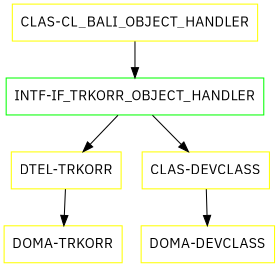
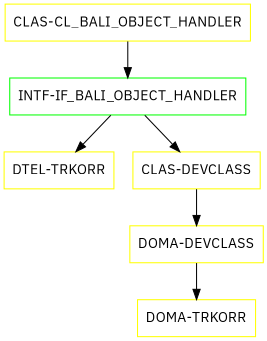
node "INTF-IF_TRKORR_OBJECT_HANDLER": label "INTF-IF_TRKORR_OBJECT_HANDLER" -> "INTF-IF_BALI_OBJECT_HANDLER"
edge "DTEL-TRKORR" -> "DOMA-TRKORR": now "DOMA-DEVCLASS" -> "DOMA-TRKORR"
